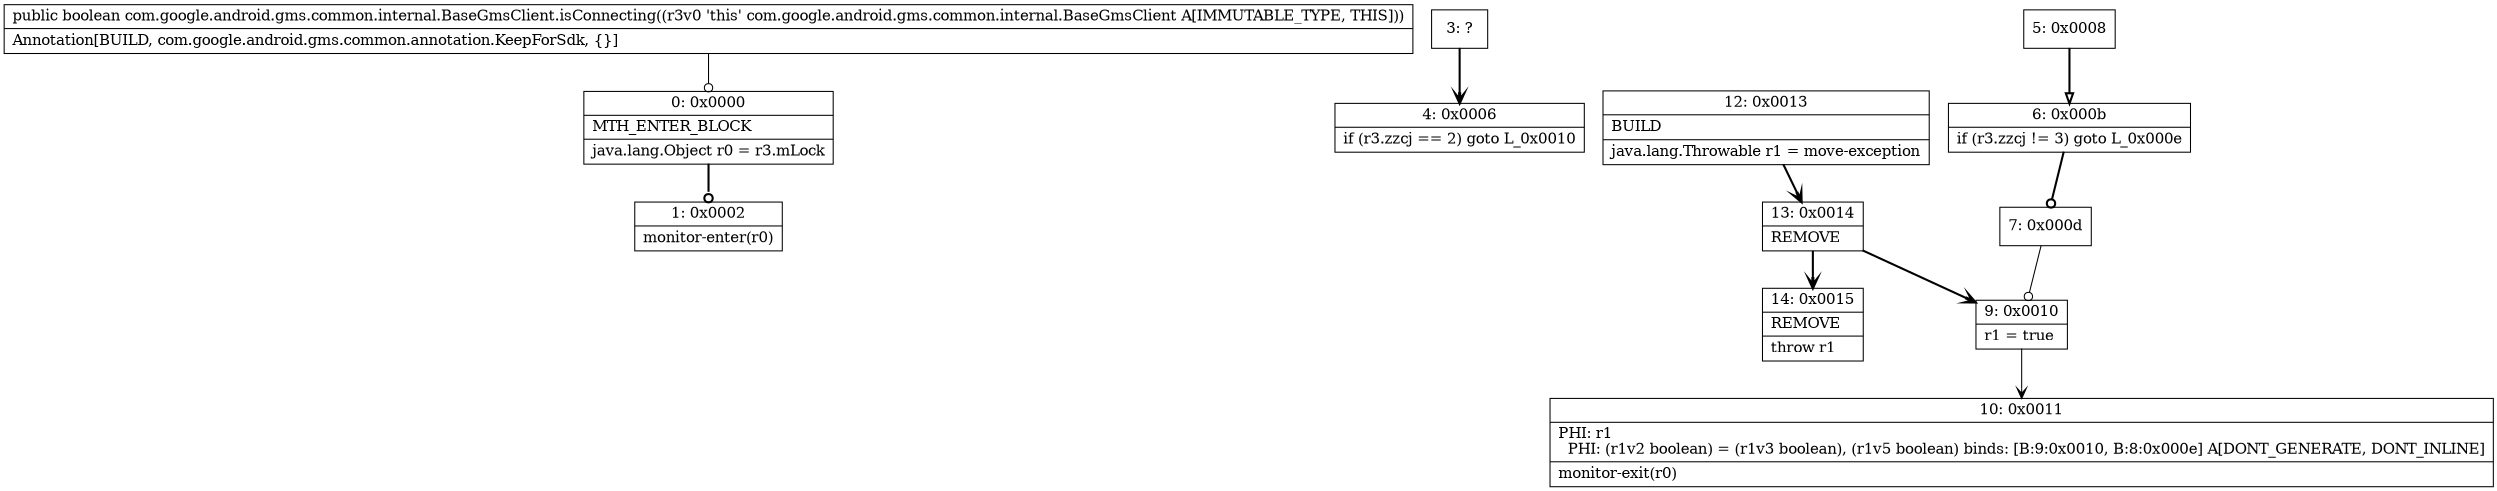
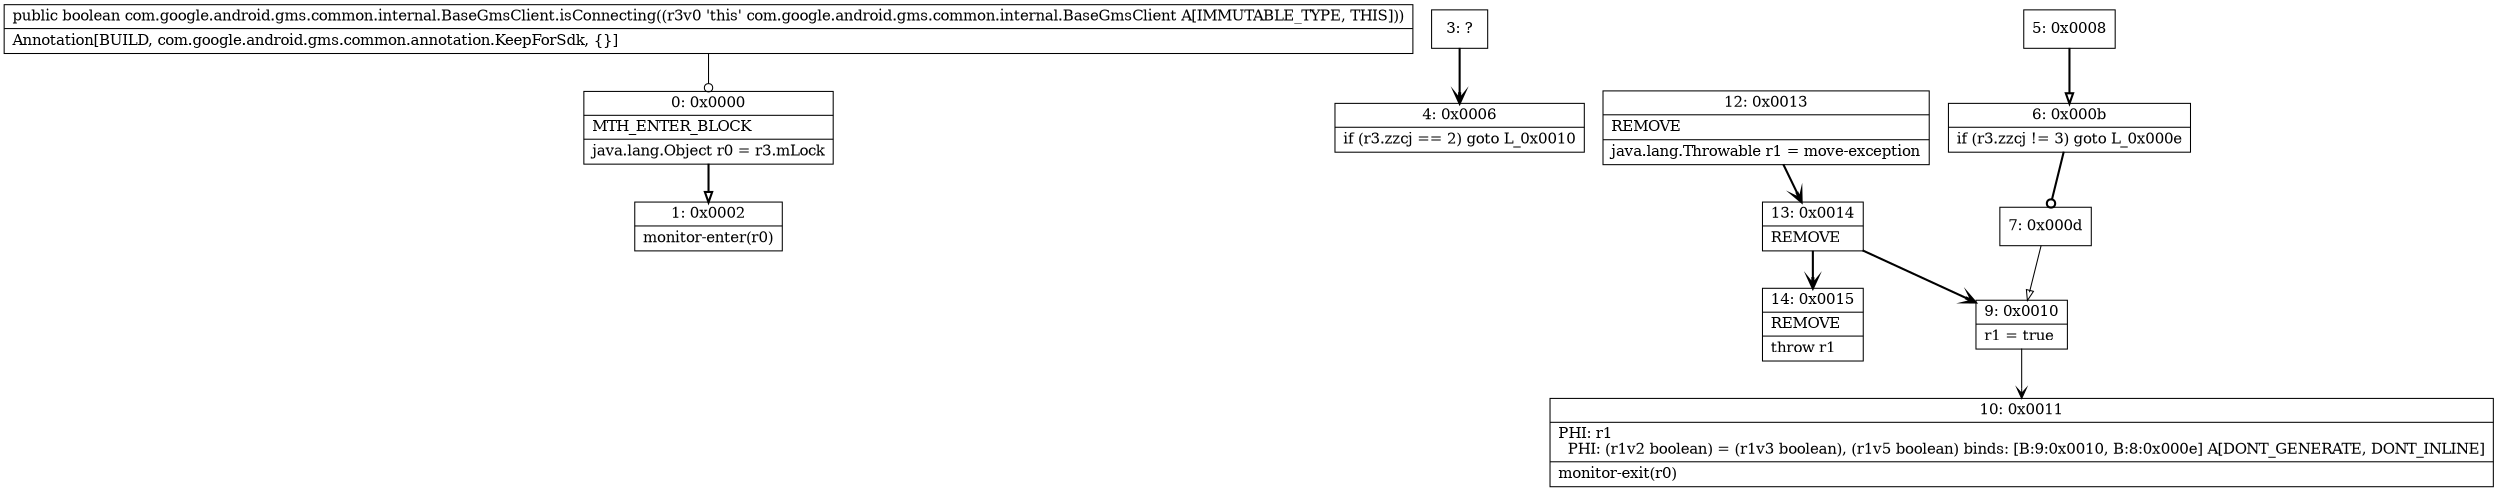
node "12: 0x0013": text "BUILD" -> "REMOVE"
edge "0: 0x0000" -> "1: 0x0002": arrowhead odot -> onormal
edge "7: 0x000d" -> "9: 0x0010": arrowhead odot -> onormal
